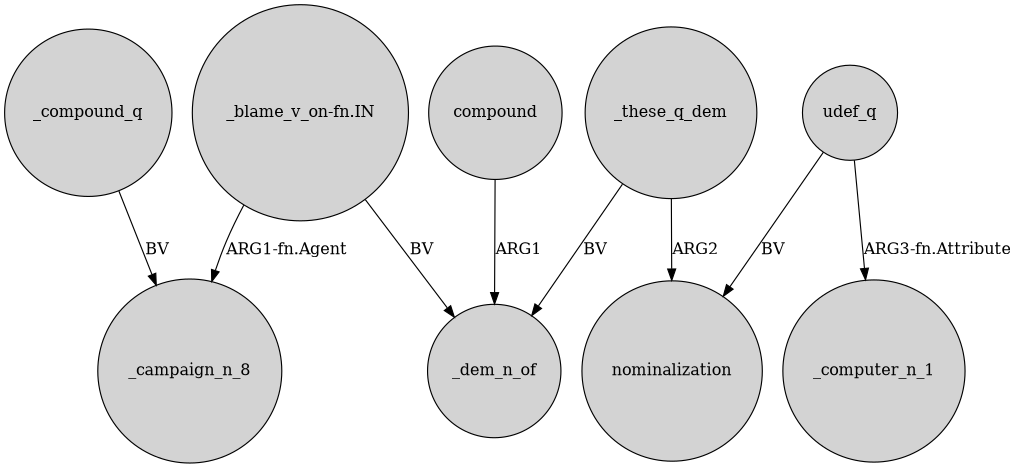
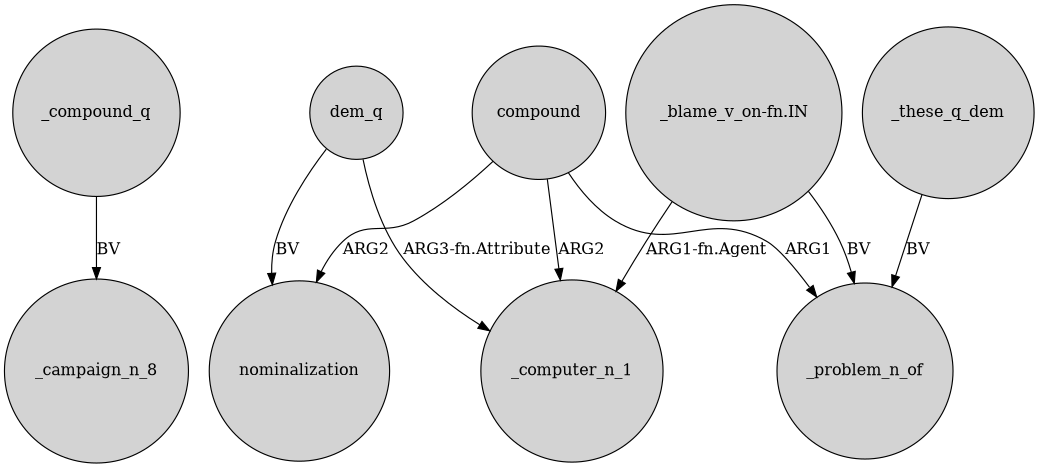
node "udef_q": label "udef_q" -> "dem_q"
edge "compound" -> "_computer_n_1": added, label "ARG2"
edge "_these_q_dem" -> "nominalization": now "compound" -> "nominalization"
edge "_blame_v_on-fn.IN" -> "_campaign_n_8": now "_blame_v_on-fn.IN" -> "_computer_n_1"
node "_dem_n_of": label "_dem_n_of" -> "_problem_n_of"
